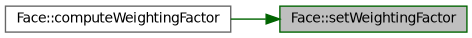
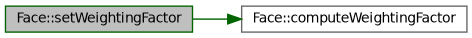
edge "Face::computeWeightingFactor" -> "Face::setWeightingFactor": reversed
